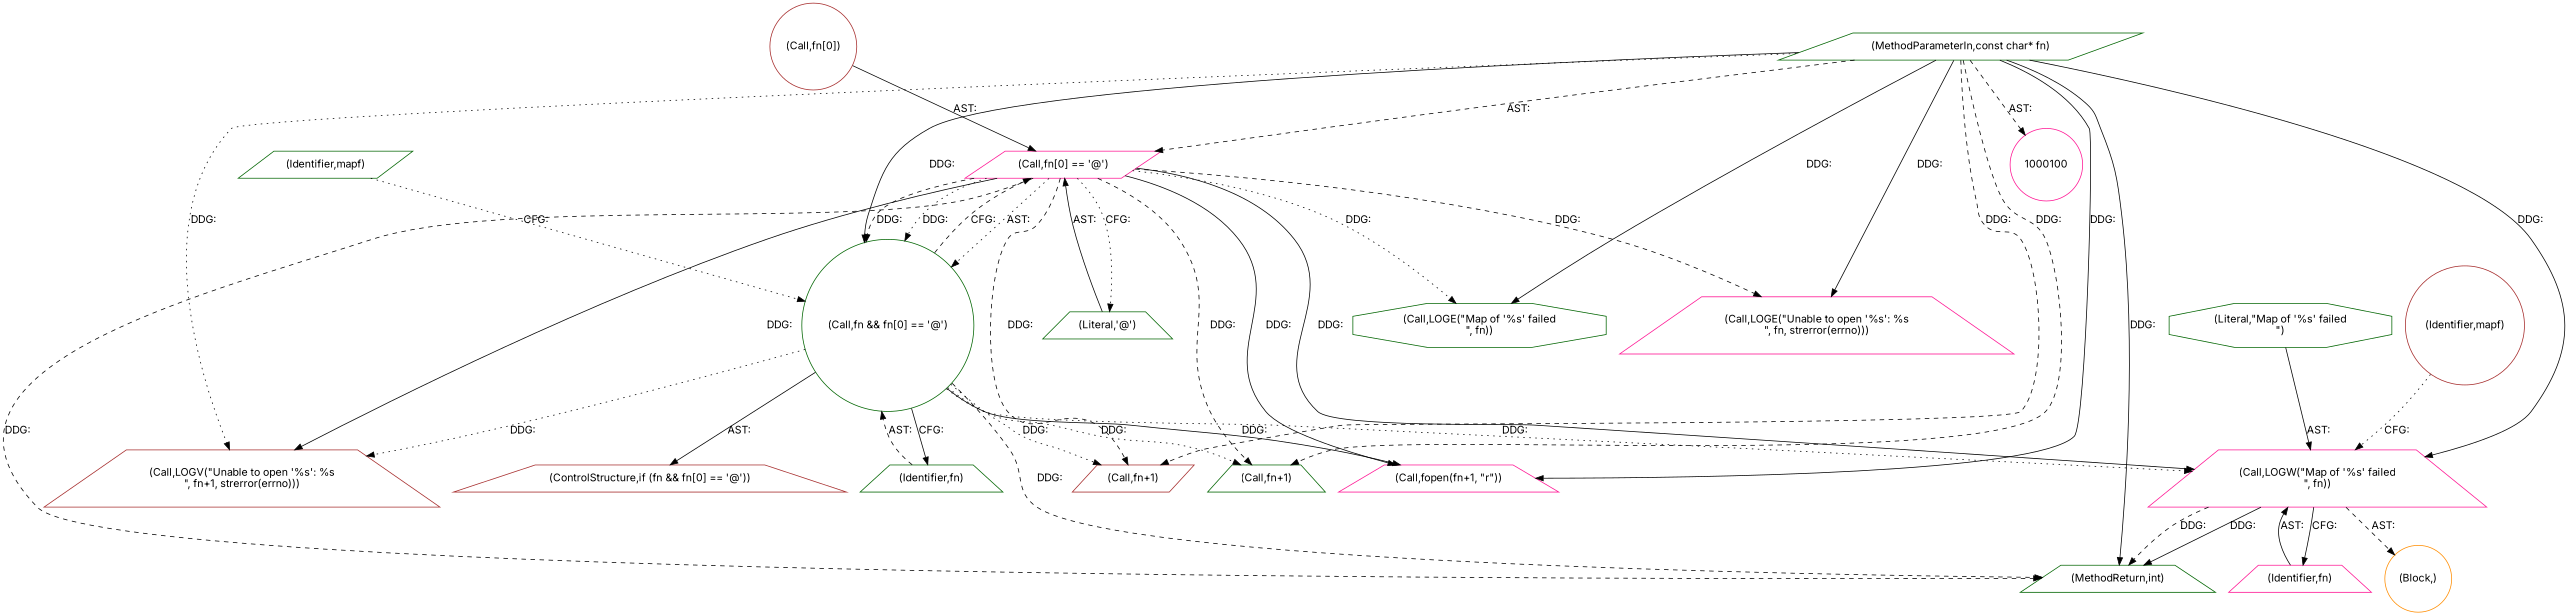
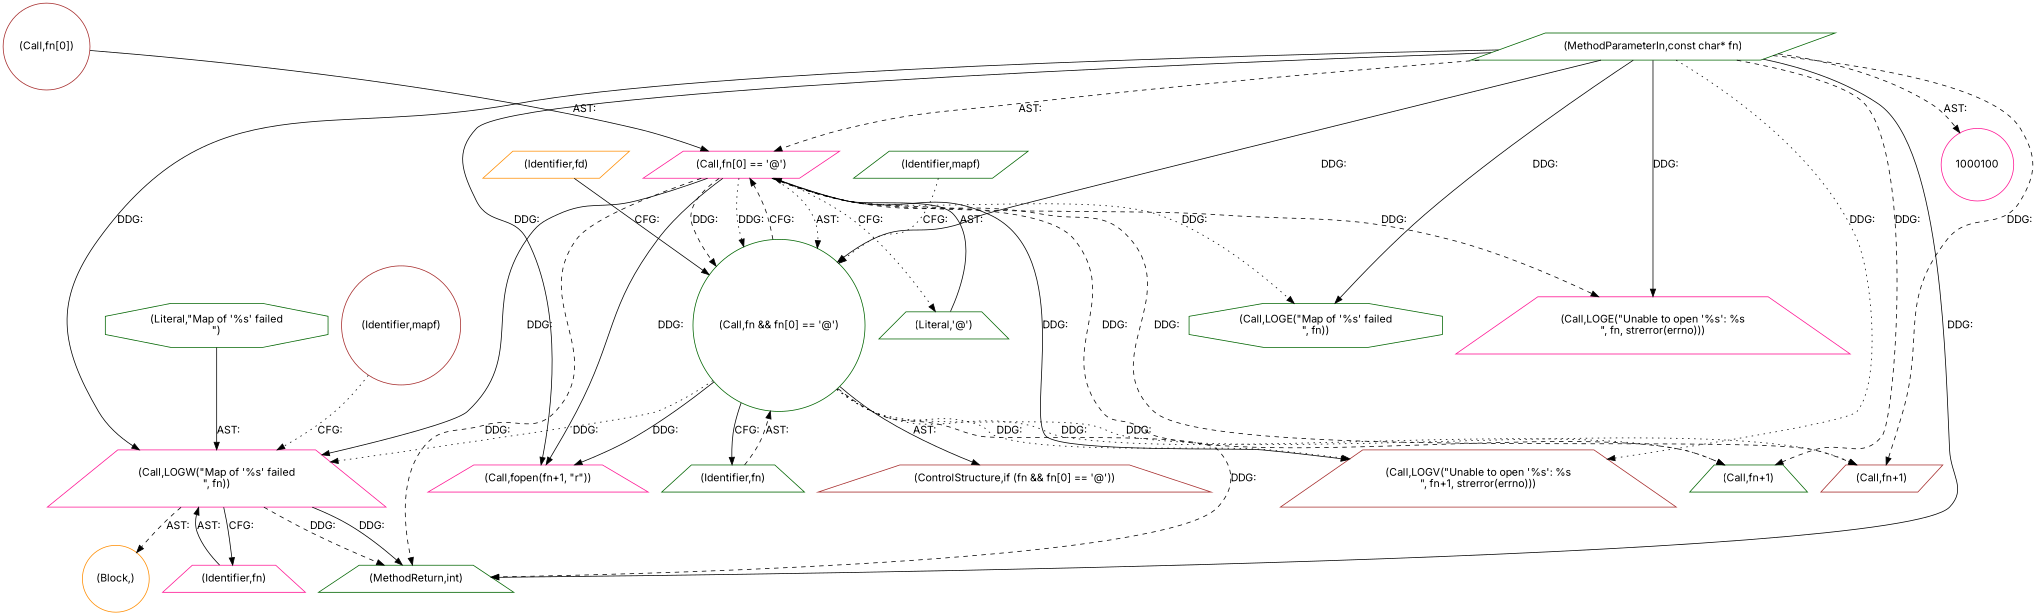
node "(Identifier,fd)": added
